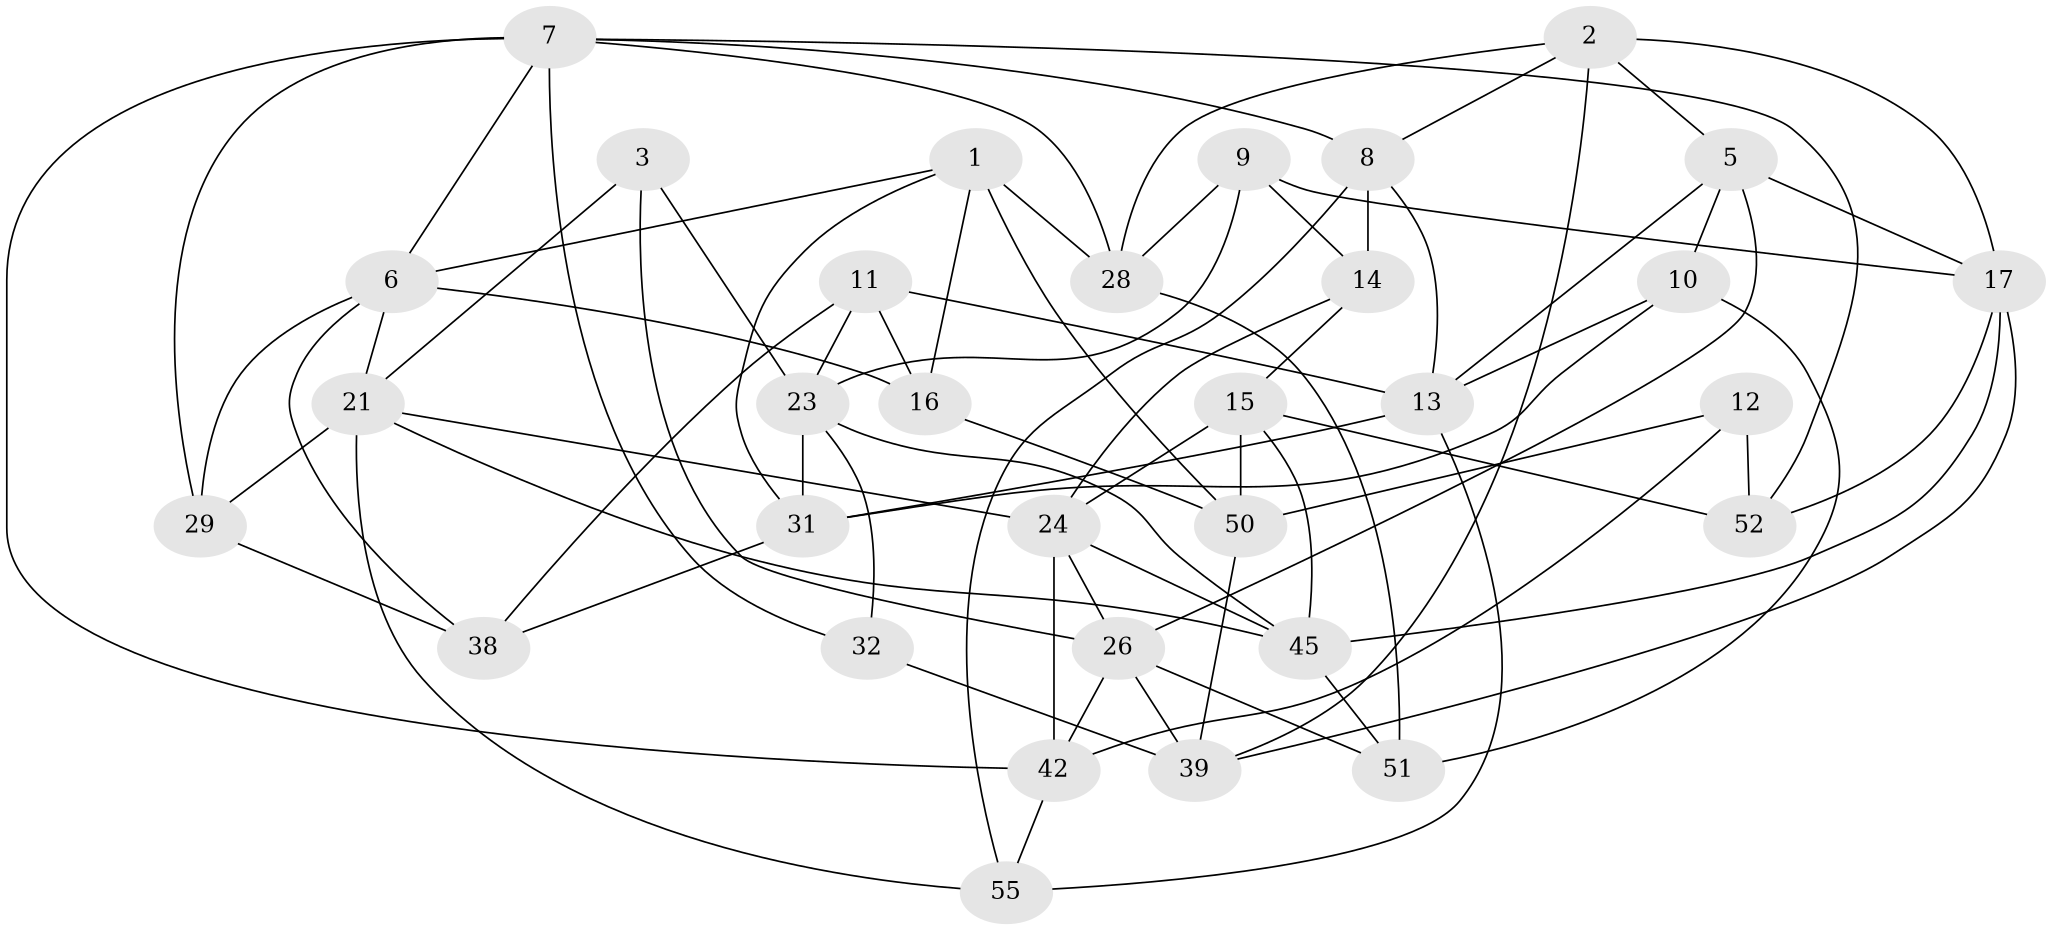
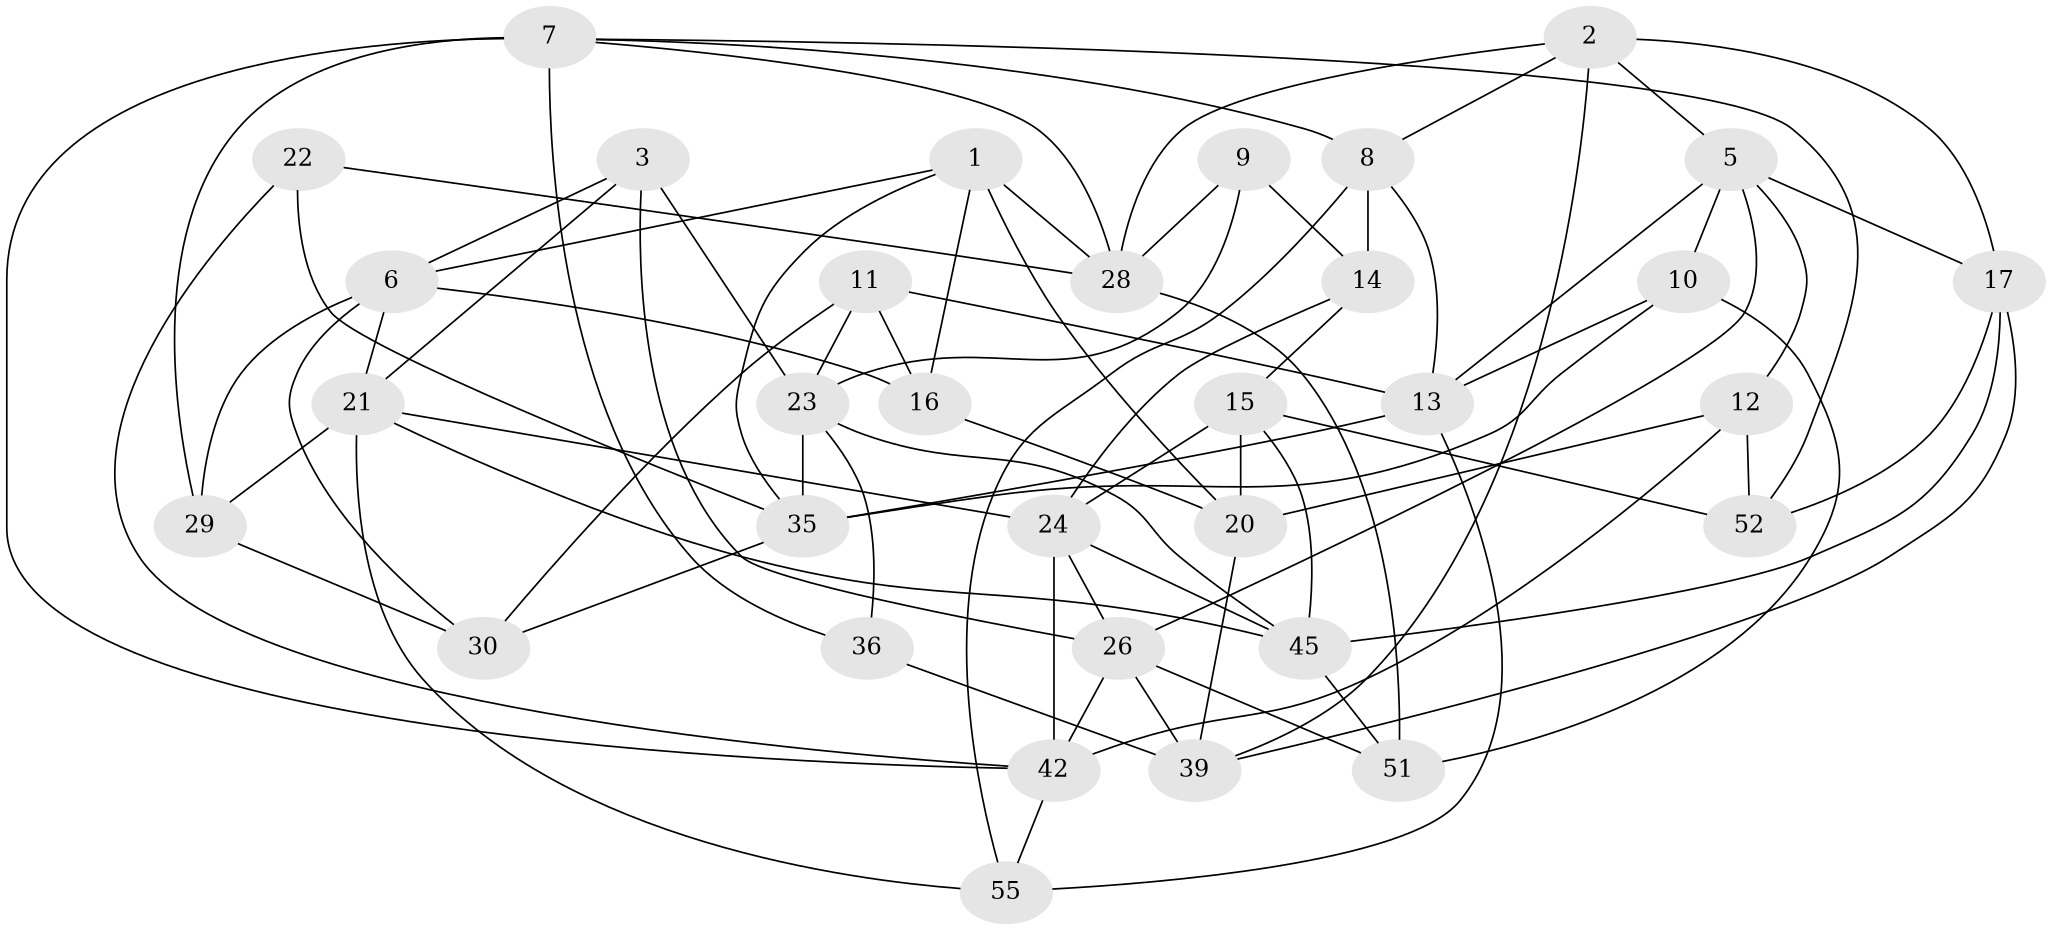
edge "7" -- "6": now "3" -- "6"
node "22": added
edge "9" -- "17": removed
edge "5" -- "12": added
node "31": label "31" -> "35"
node "50": label "50" -> "20"
node "38": label "38" -> "30"
node "32": label "32" -> "36"
